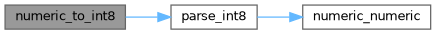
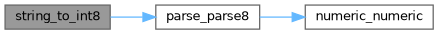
node "numeric_to_int8": label "numeric_to_int8" -> "string_to_int8"
node "parse_int8": label "parse_int8" -> "parse_parse8"
